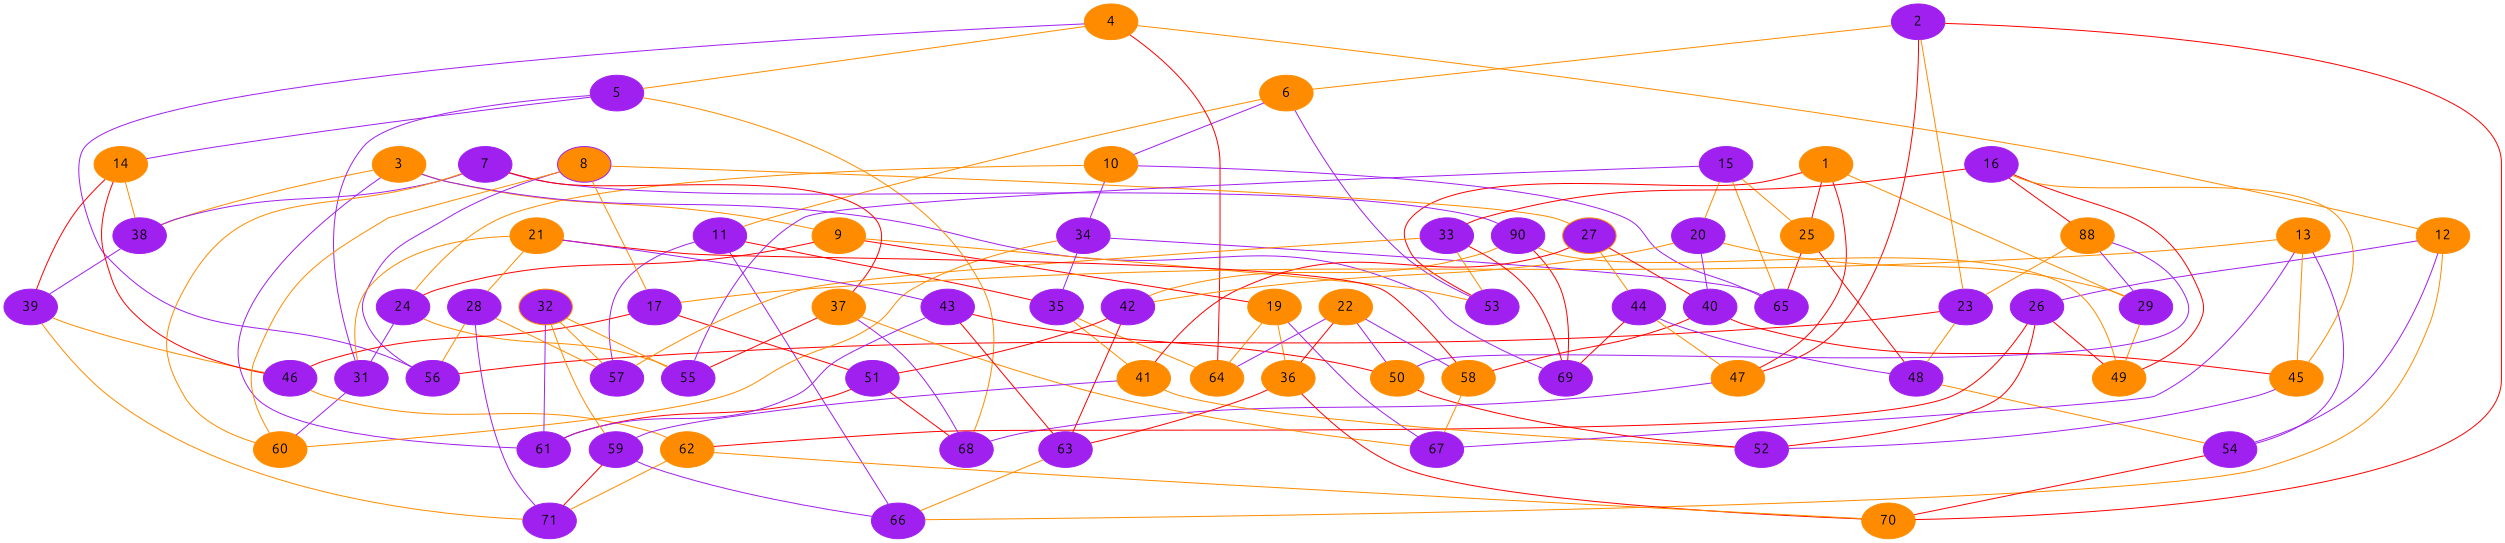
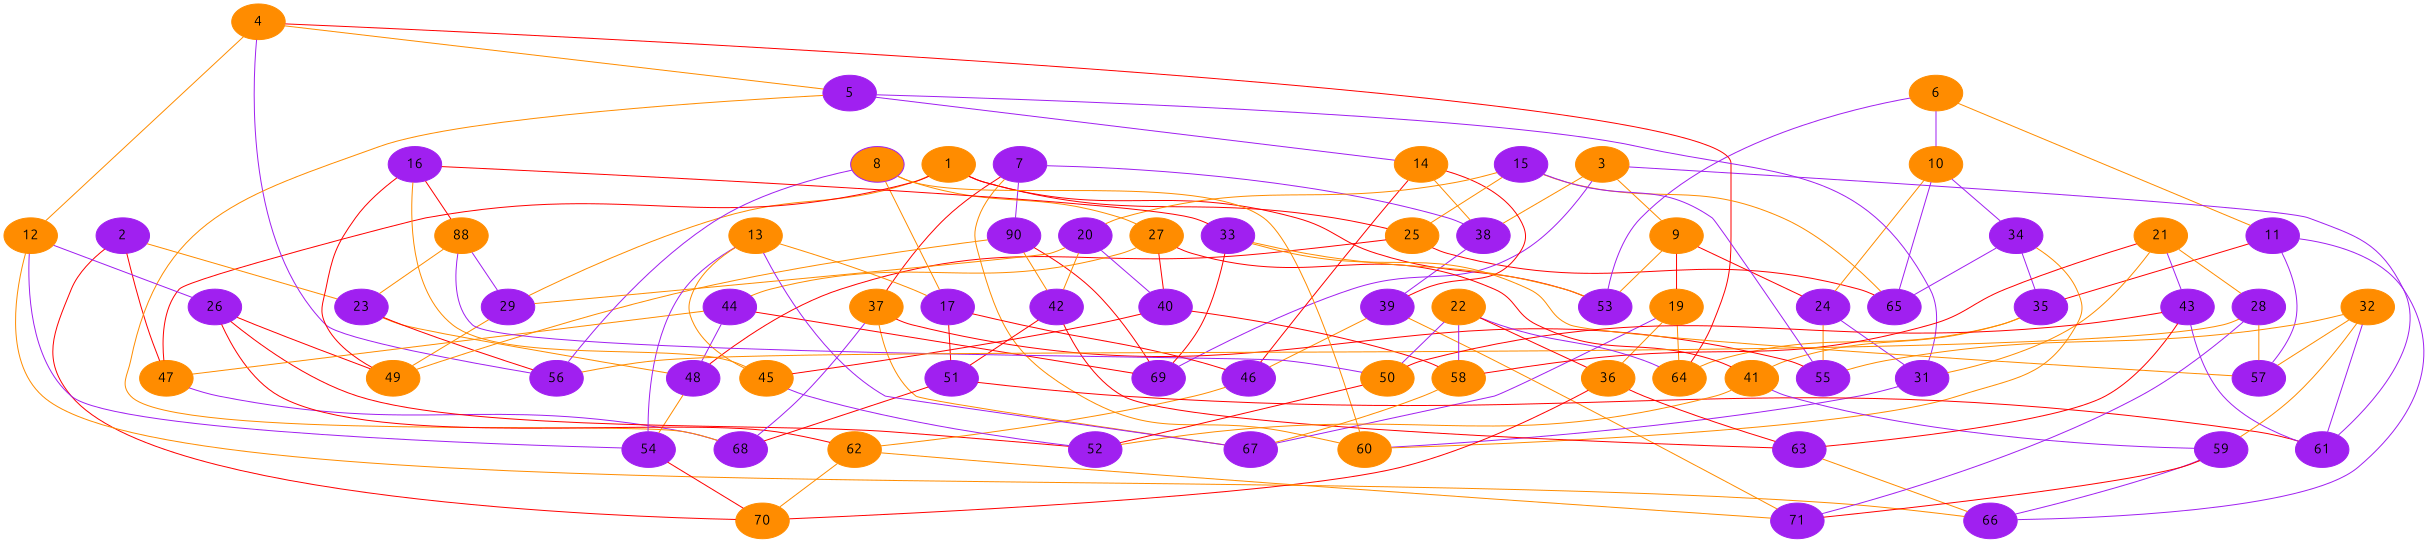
edge "2" -- "6": removed
node "27": fillcolor purple -> darkorange
node "32": fillcolor purple -> darkorange
